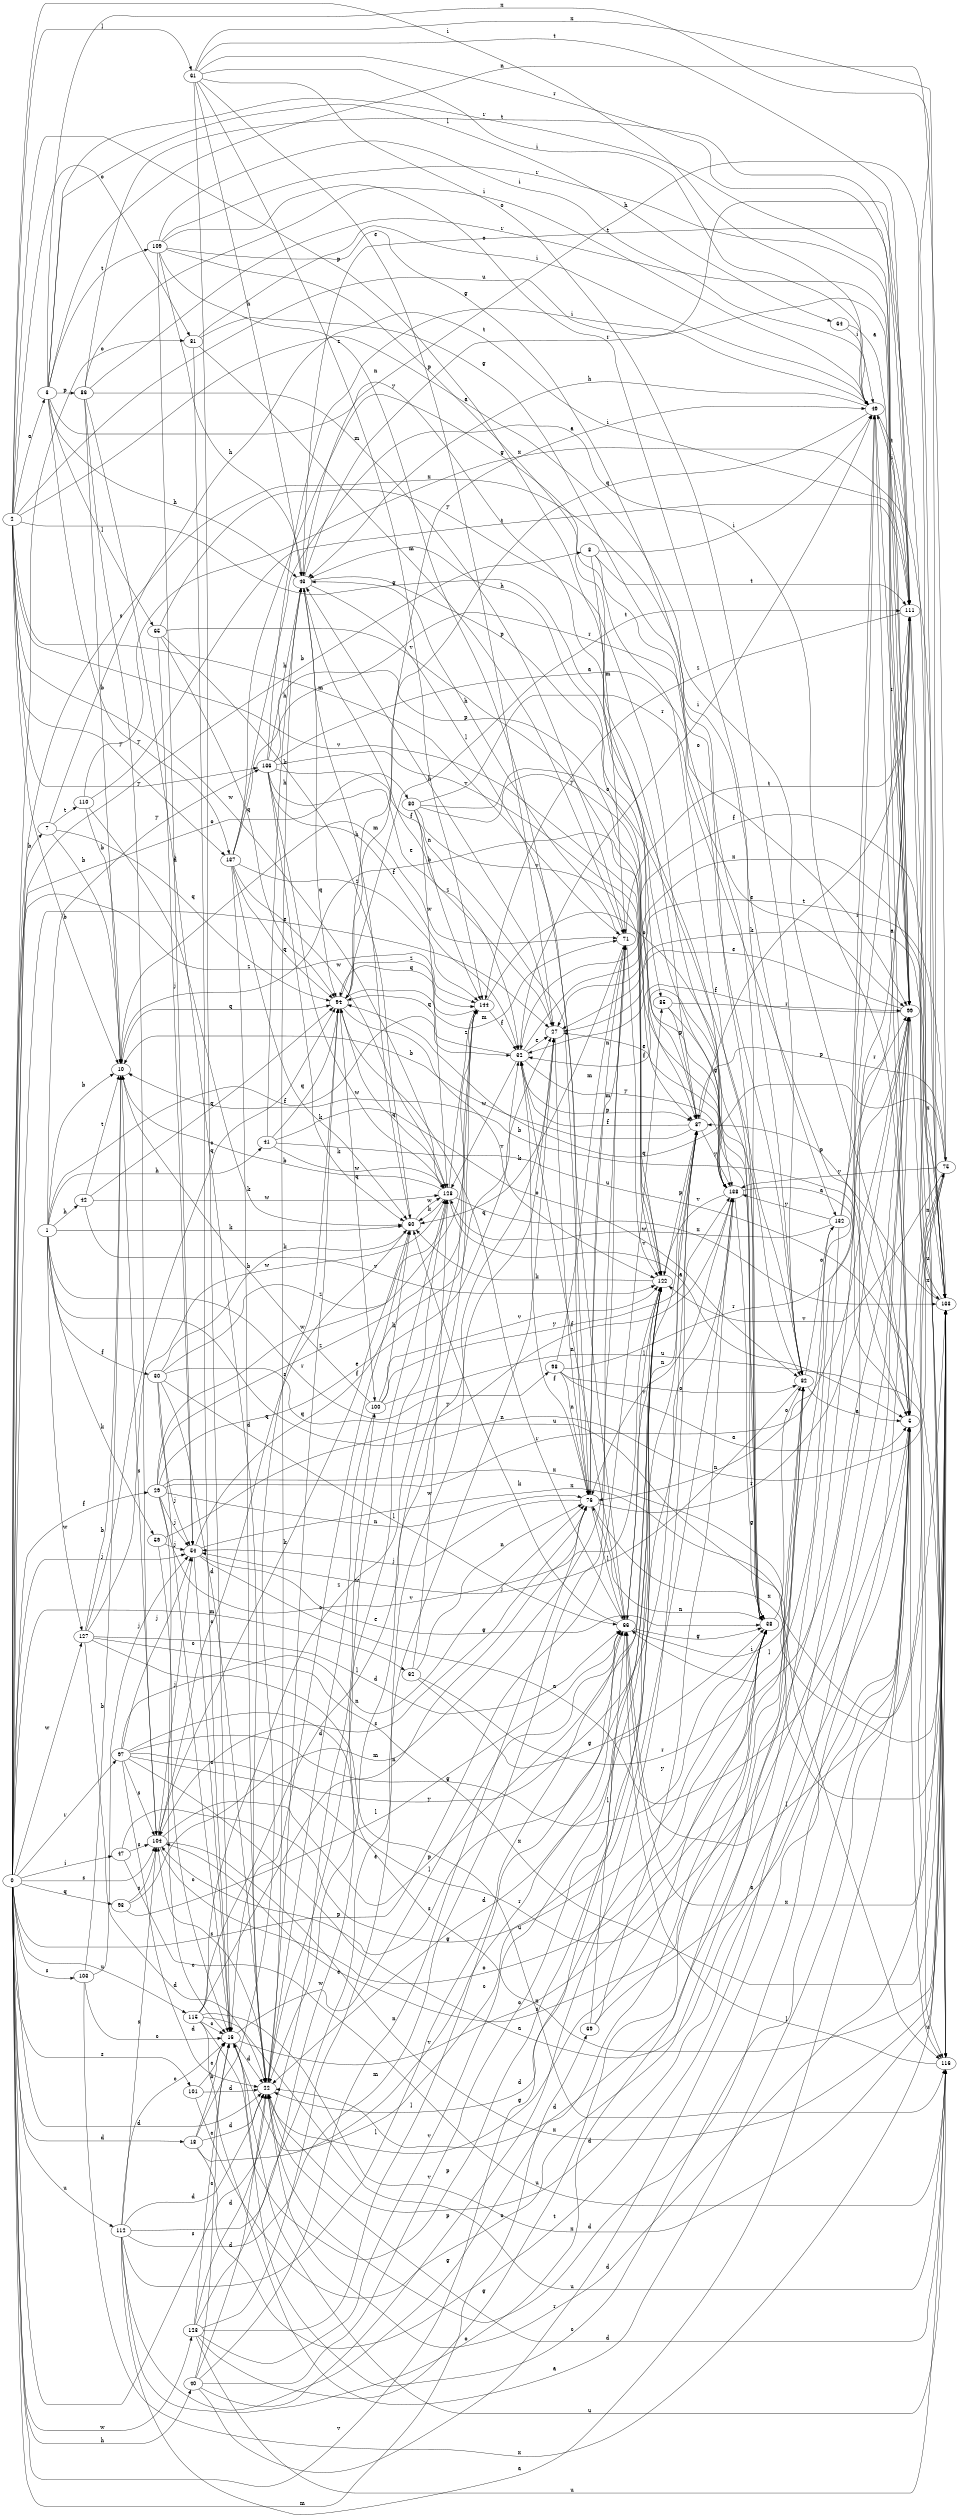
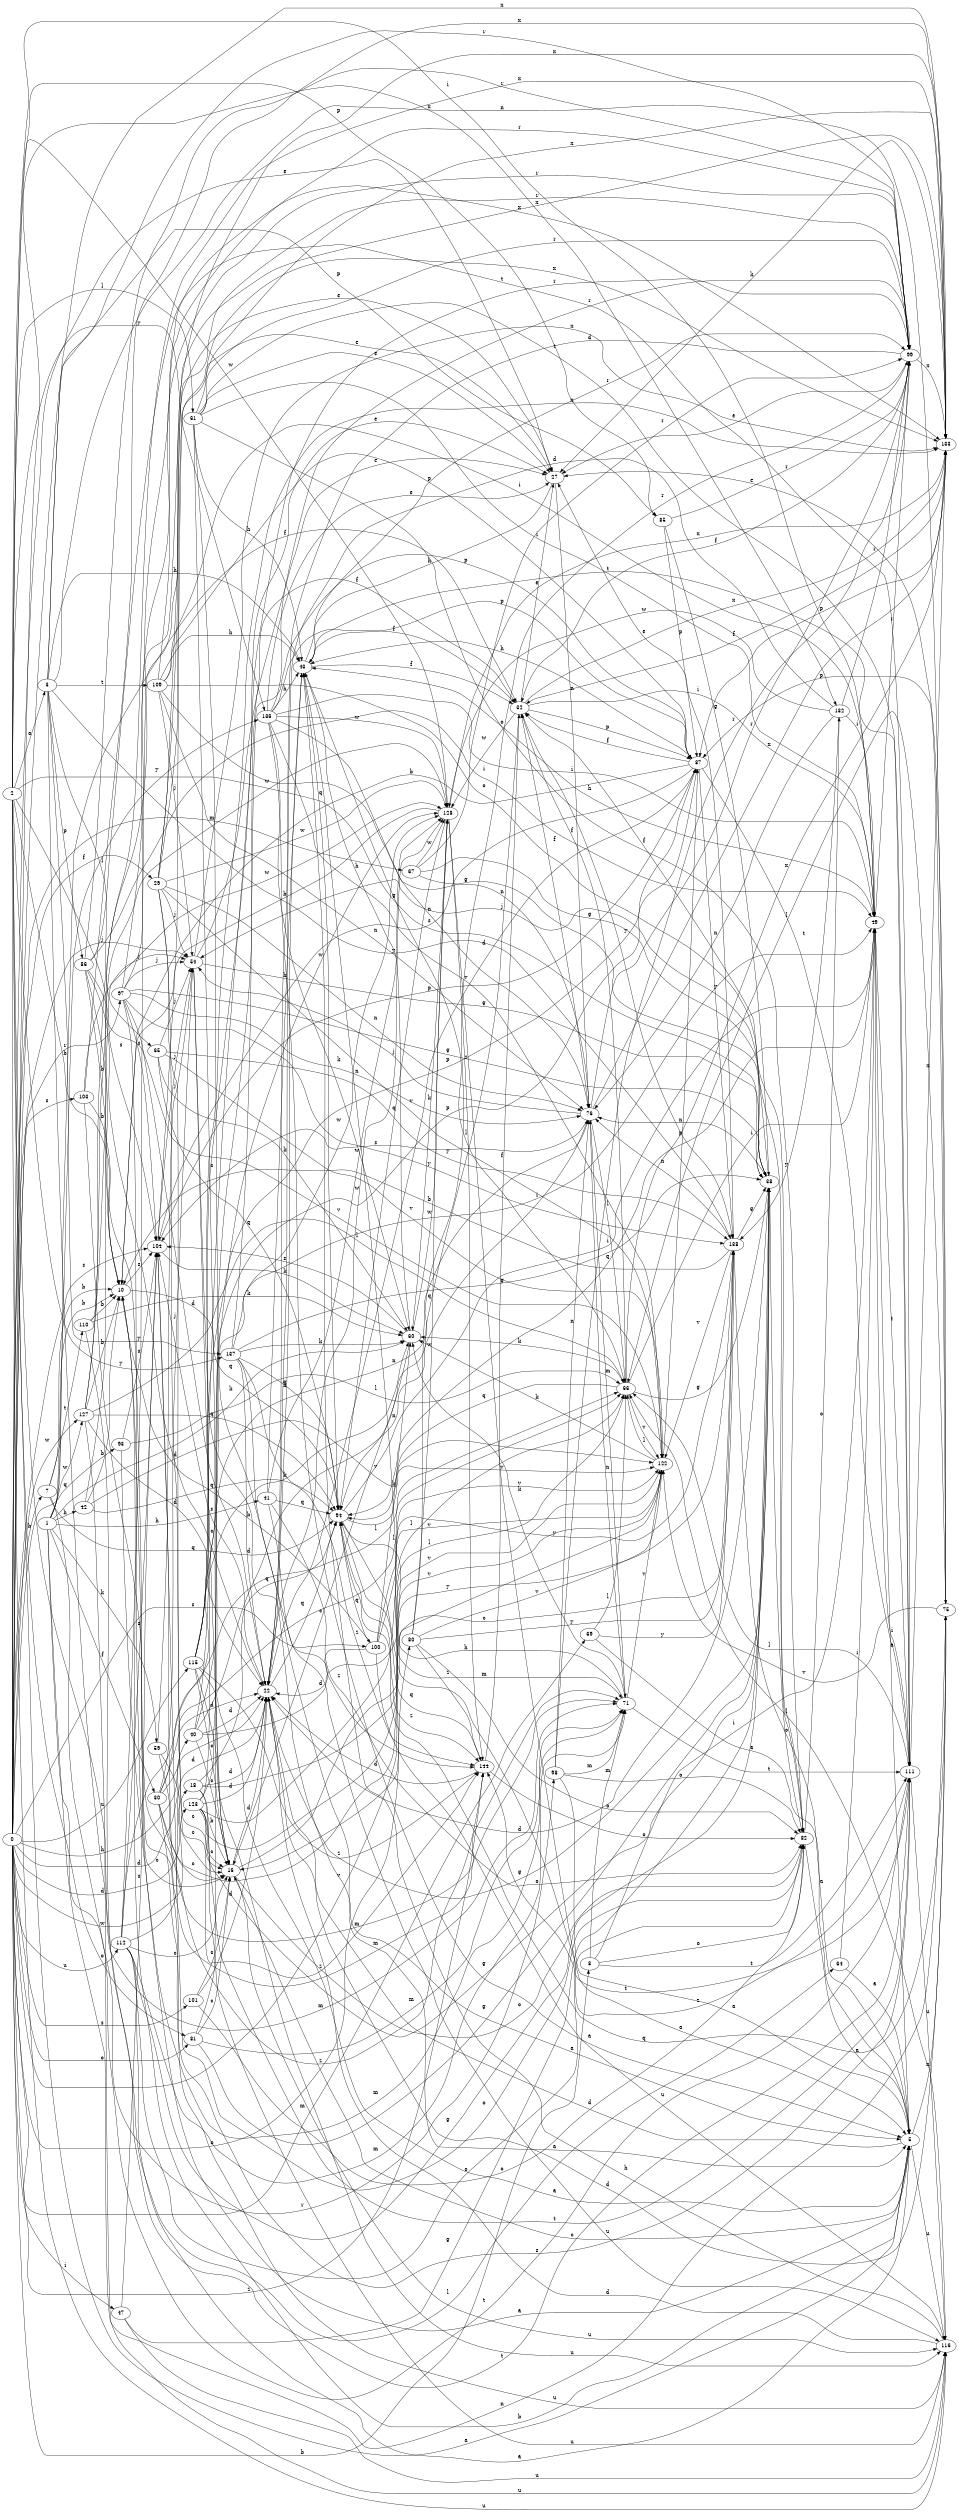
edge "42" -> "10": label "t" -> "b"
edge "75" -> "138": removed, label "y"
node "62": label "62" -> "67"
